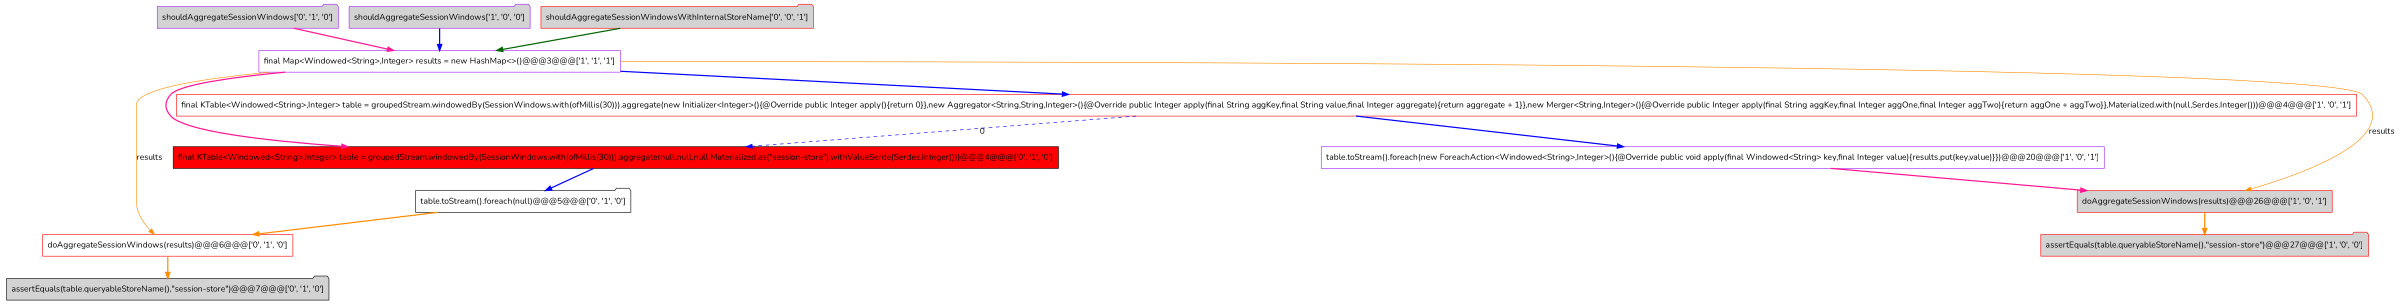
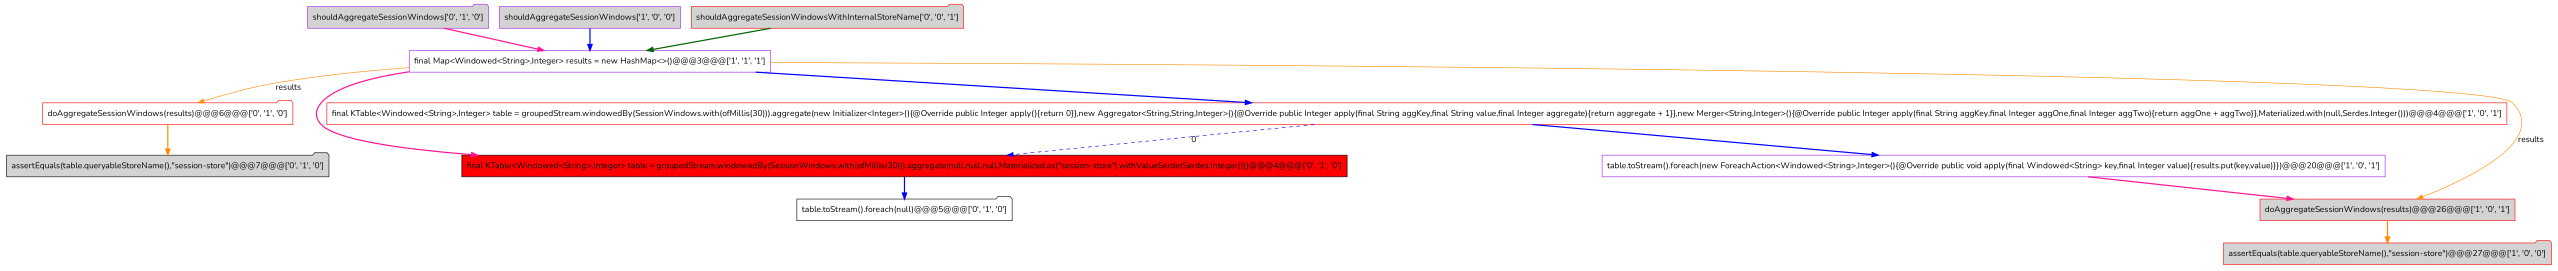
node "shouldAggregateSessionWindows['1', '0', '0']": shape folder -> box
edge "table.toStream().foreach(null)@@@5@@@['0', '1', '0']" -> "doAggregateSessionWindows(results)@@@6@@@['0', '1', '0']": removed
node "doAggregateSessionWindows(results)@@@6@@@['0', '1', '0']": shape box -> folder
